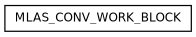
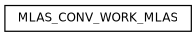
node "MLAS_CONV_WORK_BLOCK": label "MLAS_CONV_WORK_BLOCK" -> "MLAS_CONV_WORK_MLAS"
